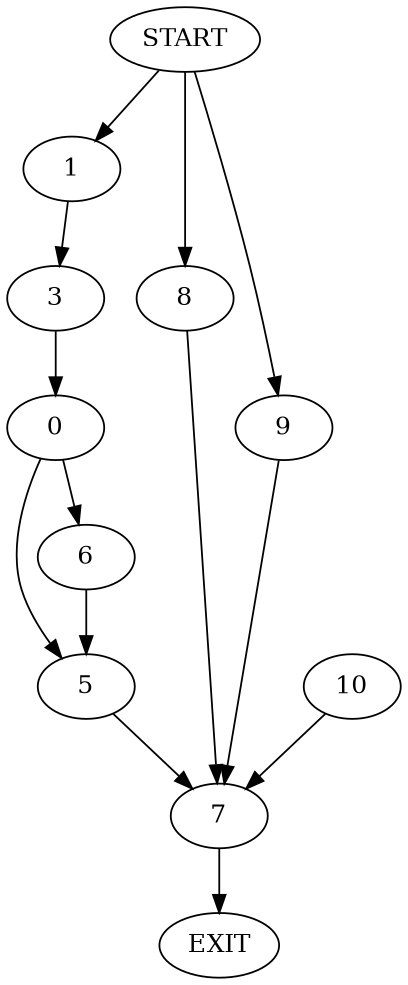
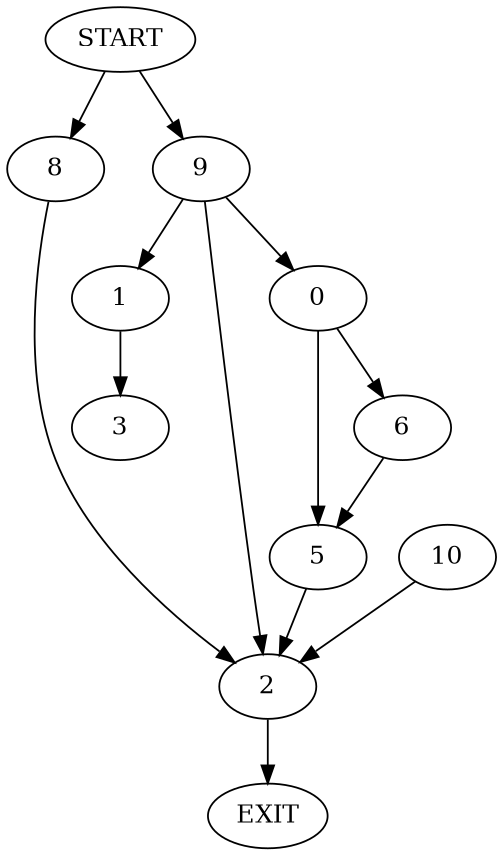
edge "START" -> "1": now "9" -> "1"
edge "3" -> "0": now "9" -> "0"
node "7": label "7" -> "2"
